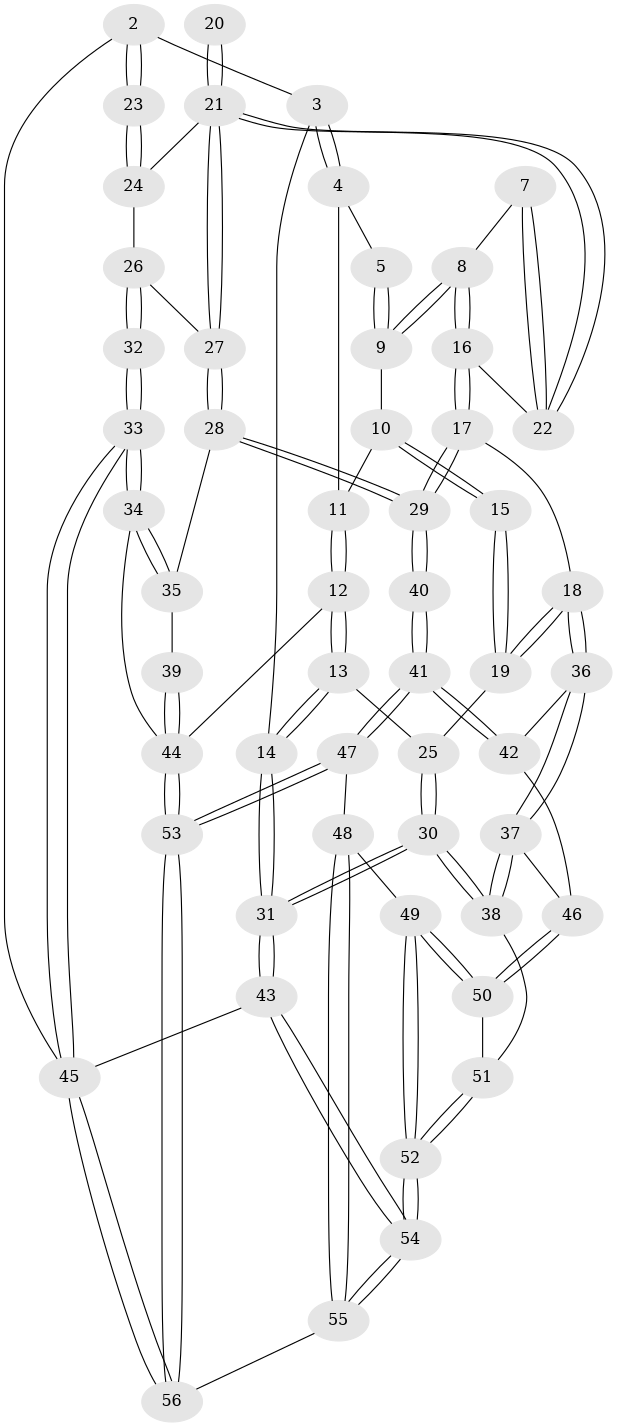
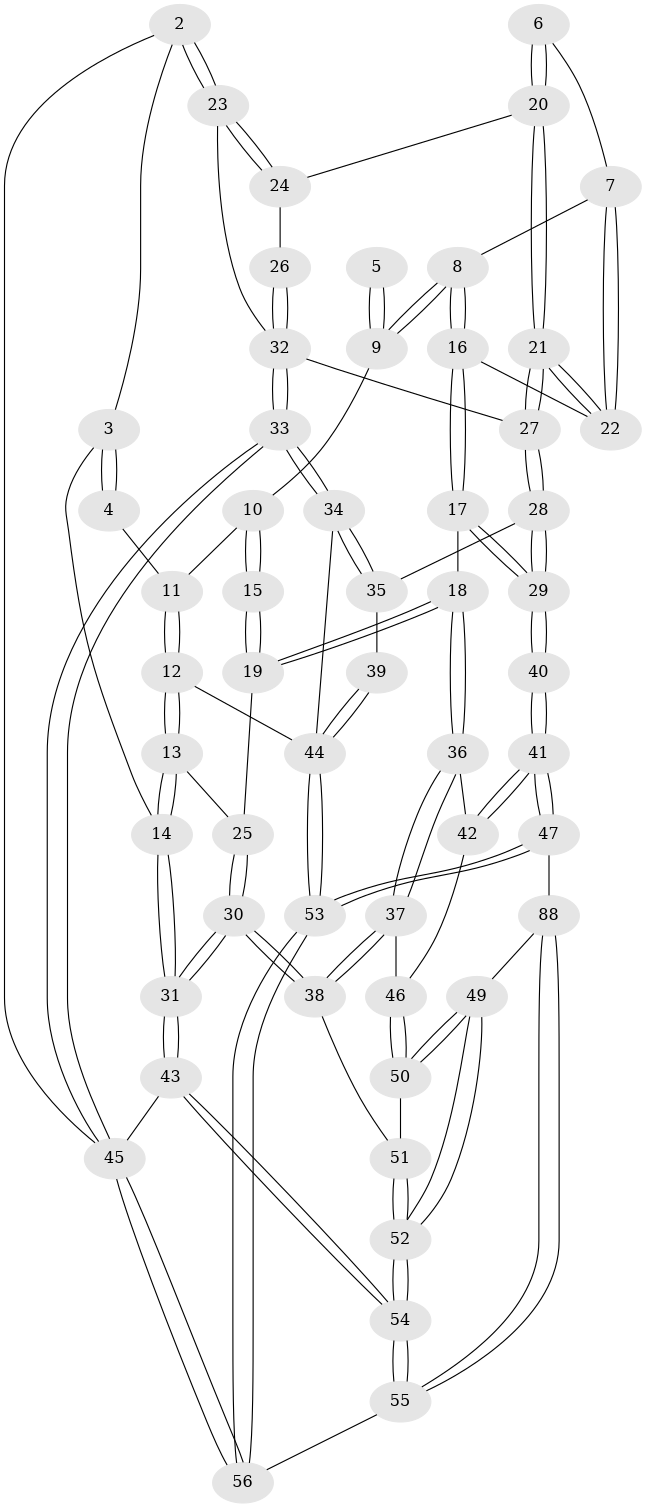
node "6": added
edge "21" -- "24": now "20" -- "24"
edge "4" -- "5": removed
edge "23" -- "32": added
edge "26" -- "27": now "32" -- "27"
node "48": label "48" -> "88"
